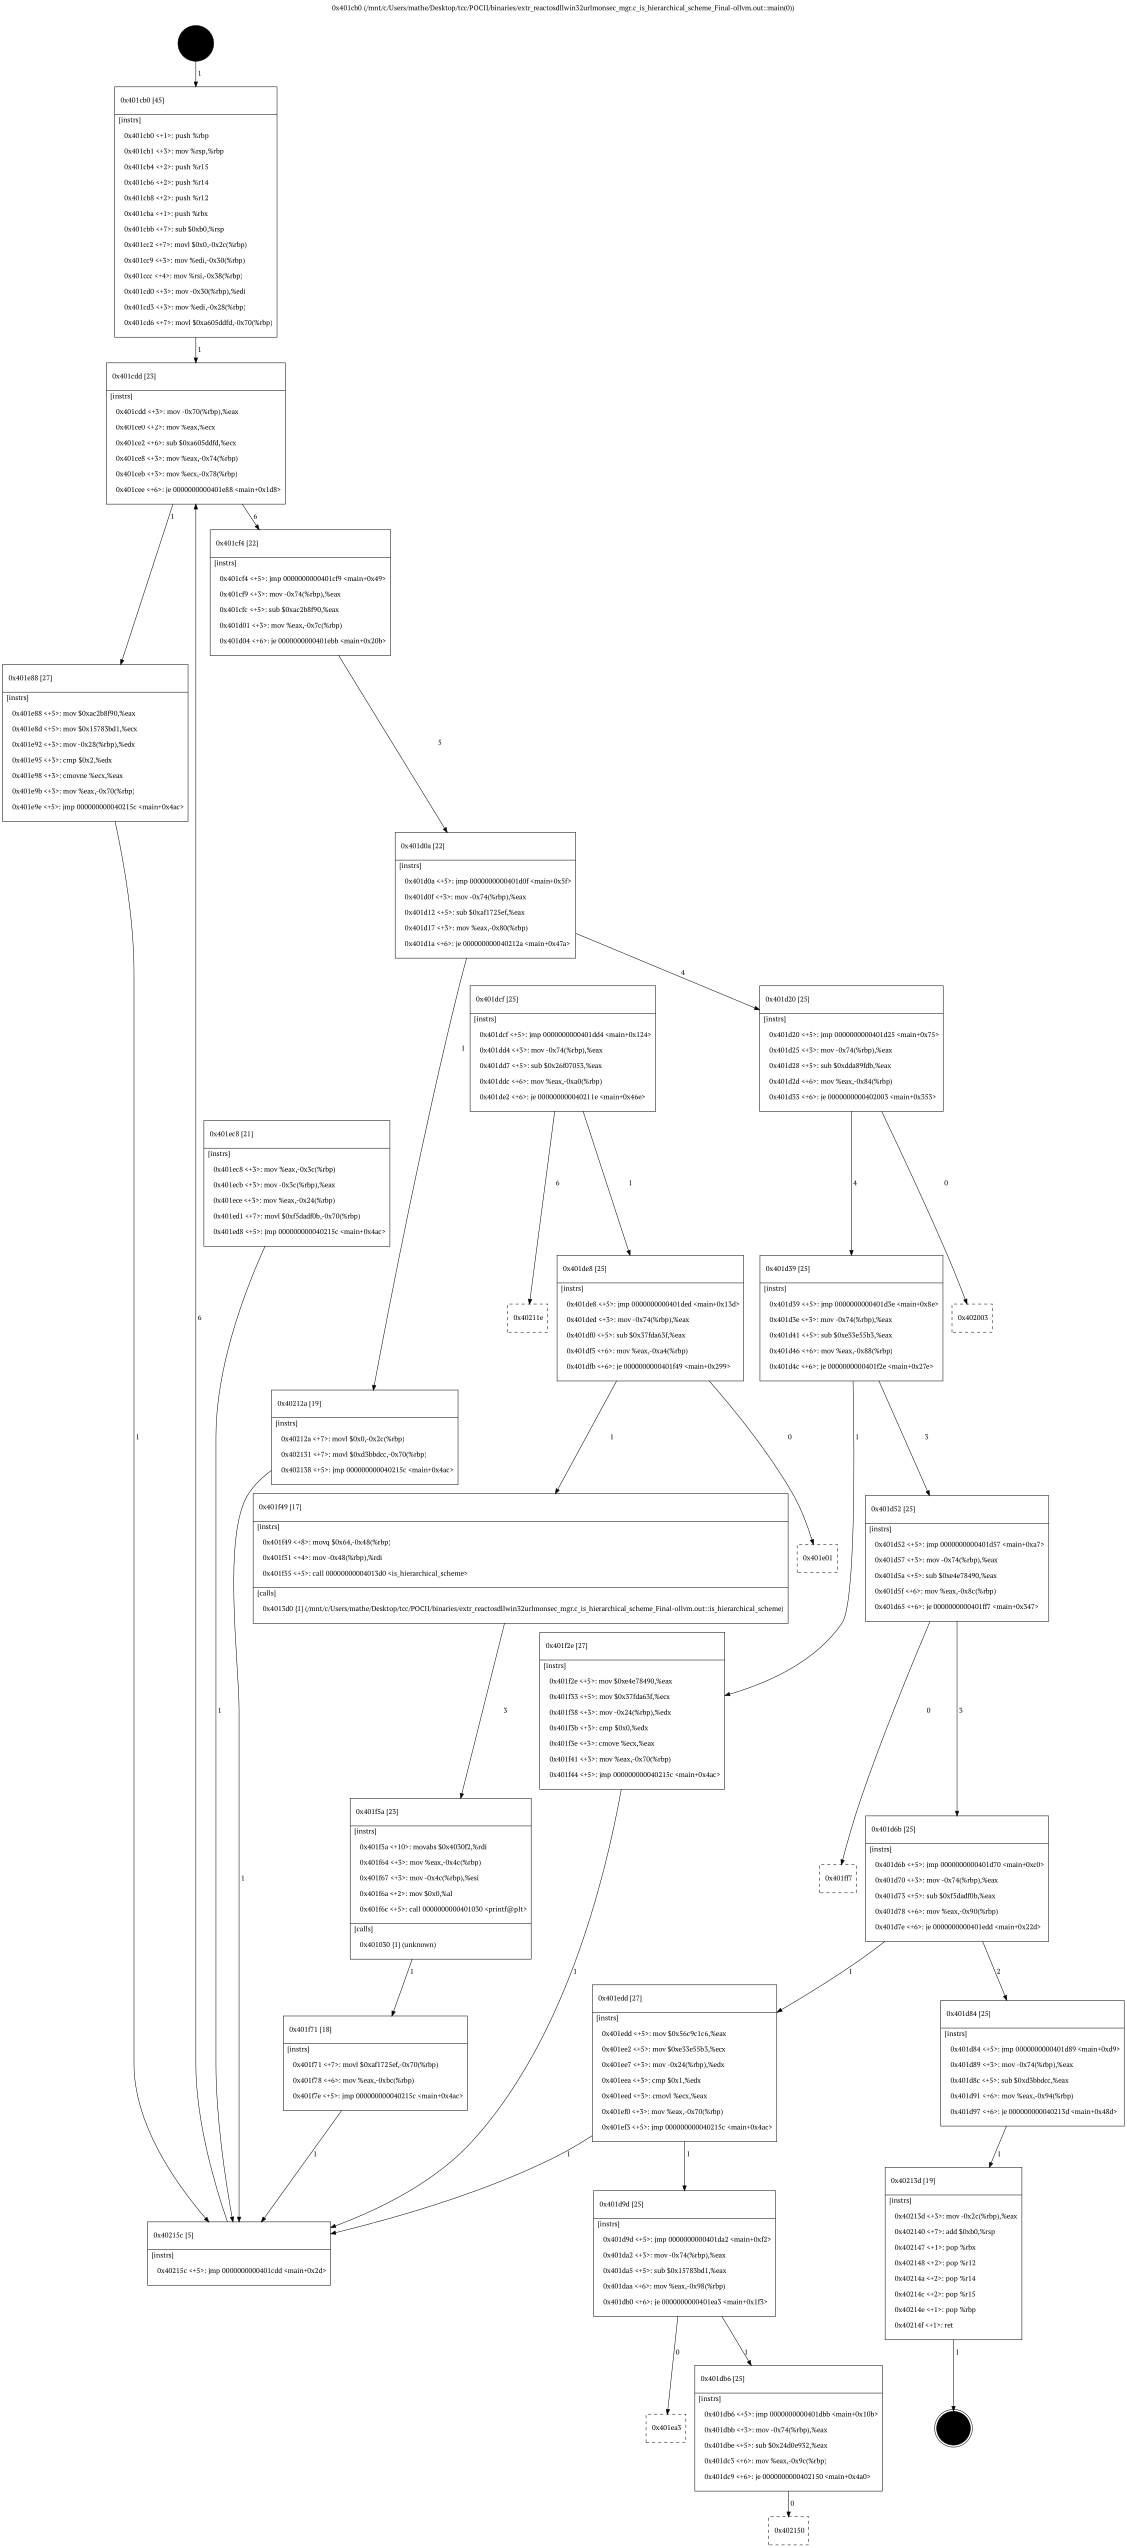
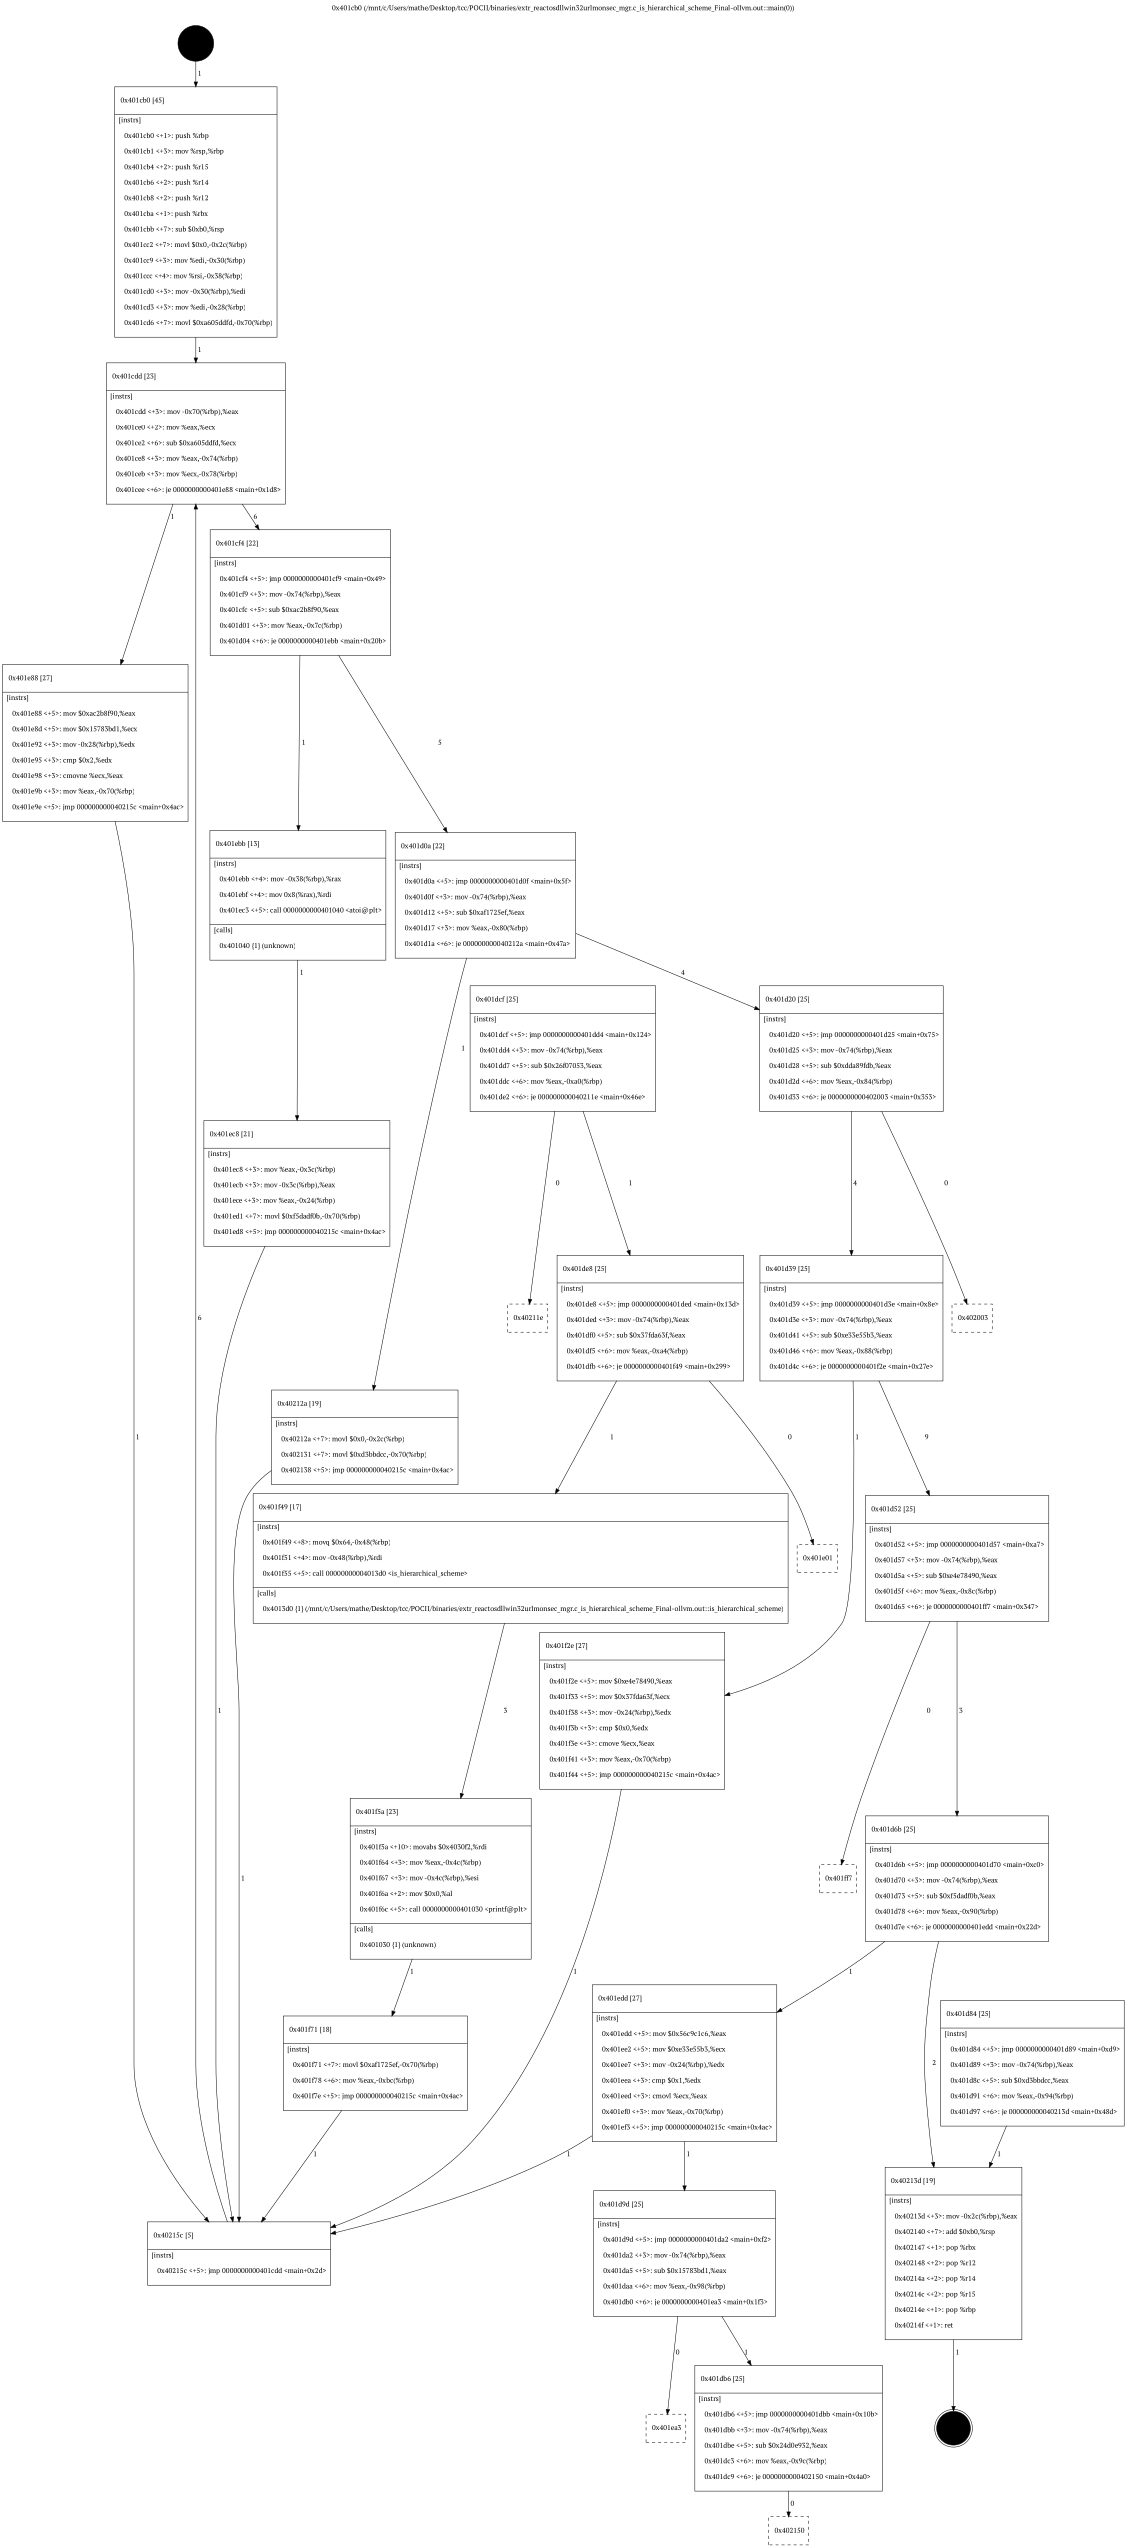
node "0x401ebb [13]": added
edge "0x401dcf [25]" -> "0x40211e": label " 6" -> " 0"
edge "0x401d39 [25]" -> "0x401d52 [25]": label " 3" -> " 9"
edge "0x401d6b [25]" -> "0x401d84 [25]": now "0x401d6b [25]" -> "0x40213d [19]"
